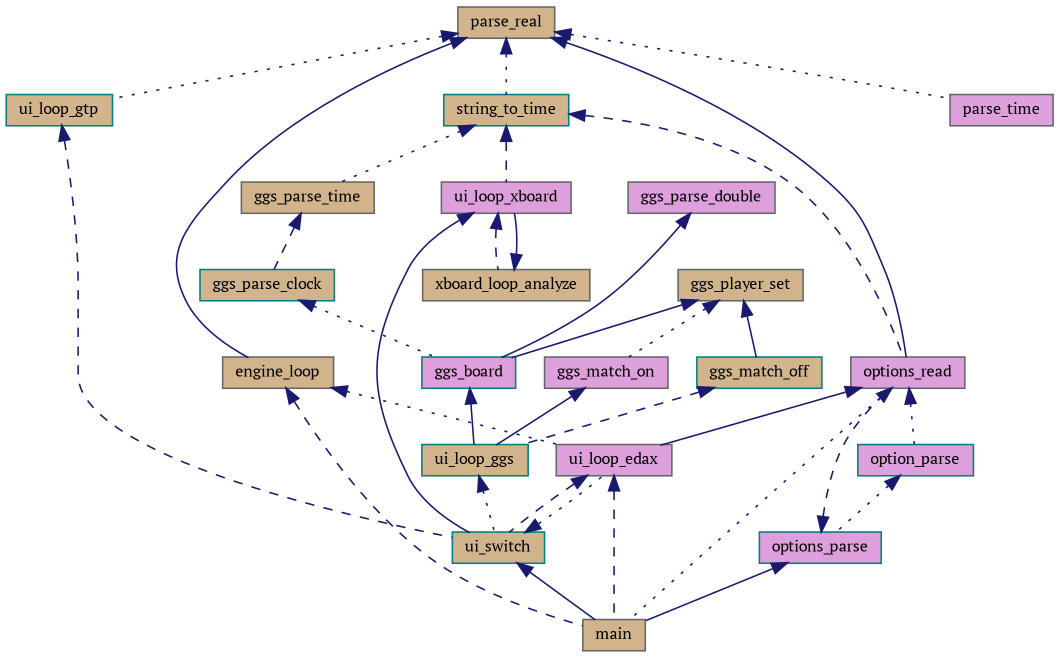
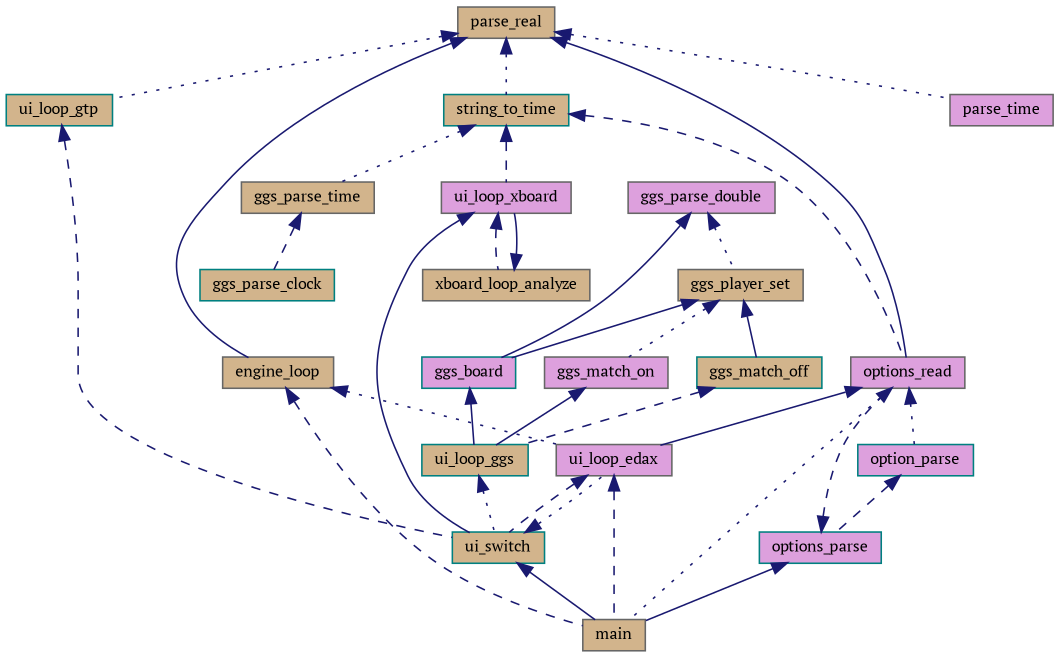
edge "ggs_player_set" -> "ggs_parse_double": added
edge "ggs_board" -> "ggs_parse_clock": removed
edge "options_parse" -> "option_parse": style dotted -> dashed
